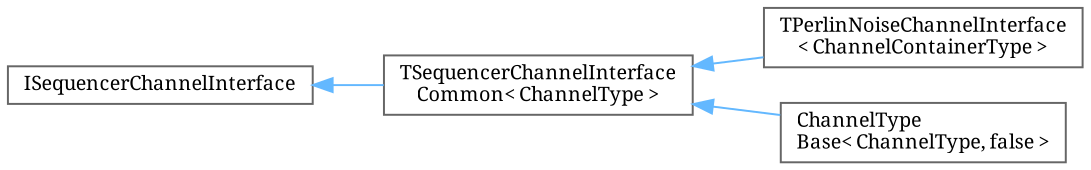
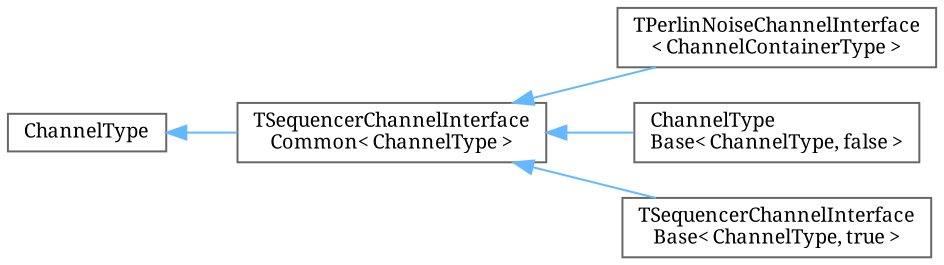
node "ISequencerChannelInterface": label "ISequencerChannelInterface" -> "ChannelType"
node "TSequencerChannelInterface Base< ChannelType, true >": added
